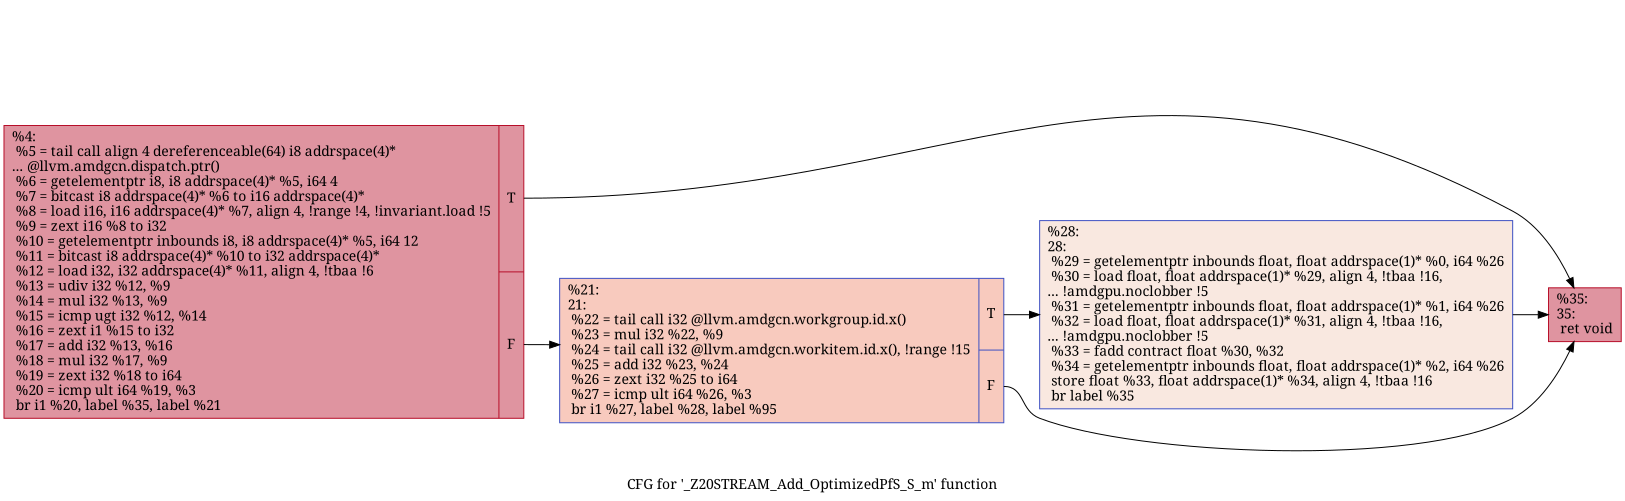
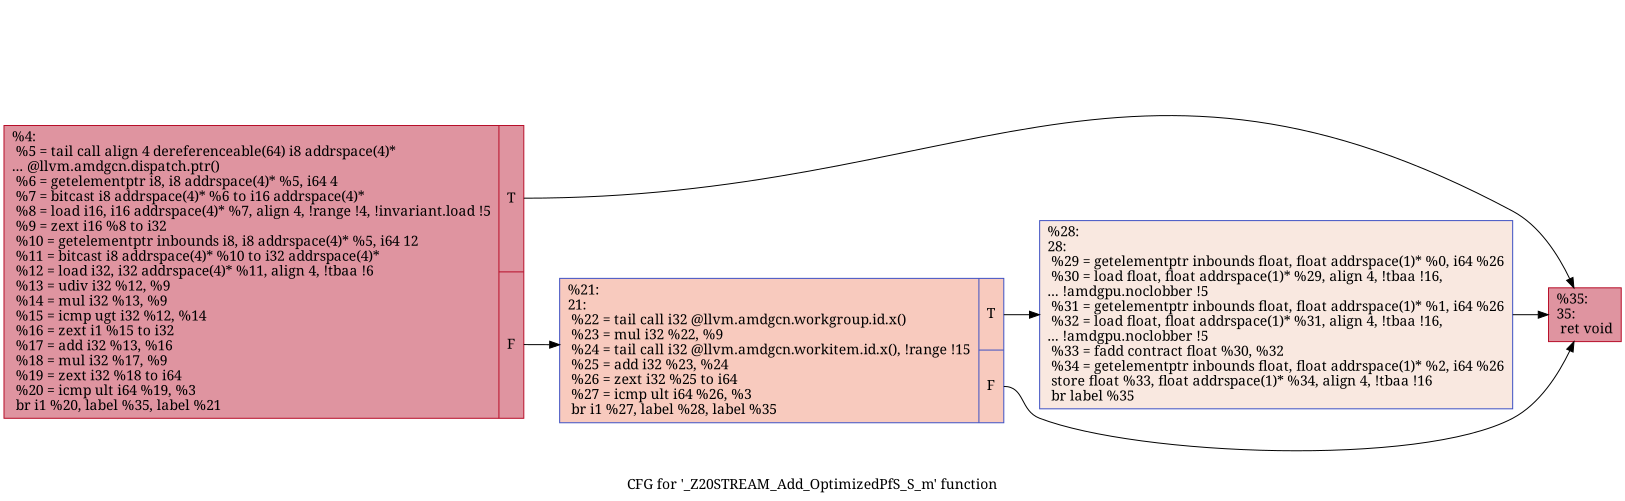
node "%21:": text "br i1 %27, label %28, label %95" -> "br i1 %27, label %28, label %35"
